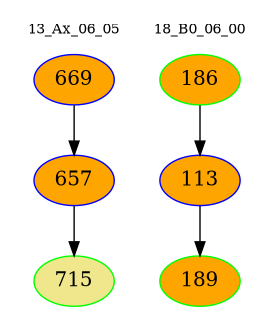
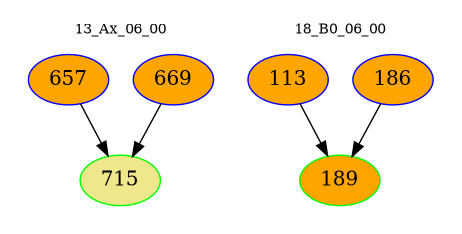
cluster "13_Ax_06_05": label "13_Ax_06_05" -> "13_Ax_06_00"
node "186": color green -> blue
edge "669" -> "657": now "669" -> "715"
edge "186" -> "113": now "186" -> "189"
